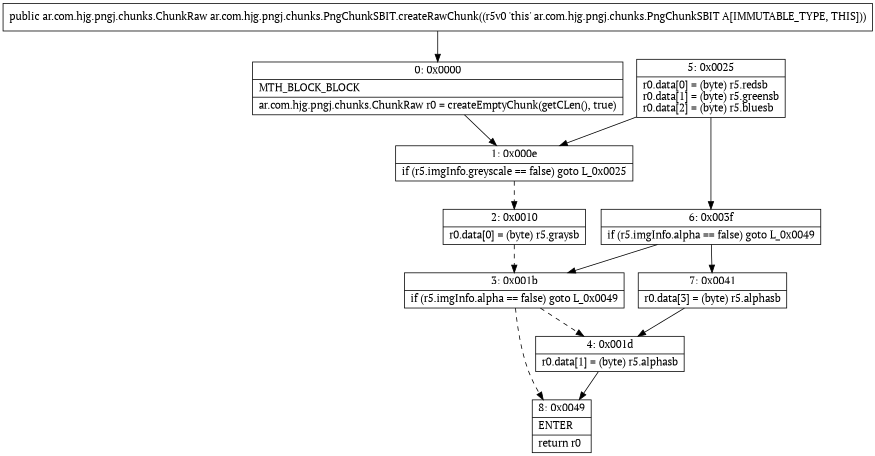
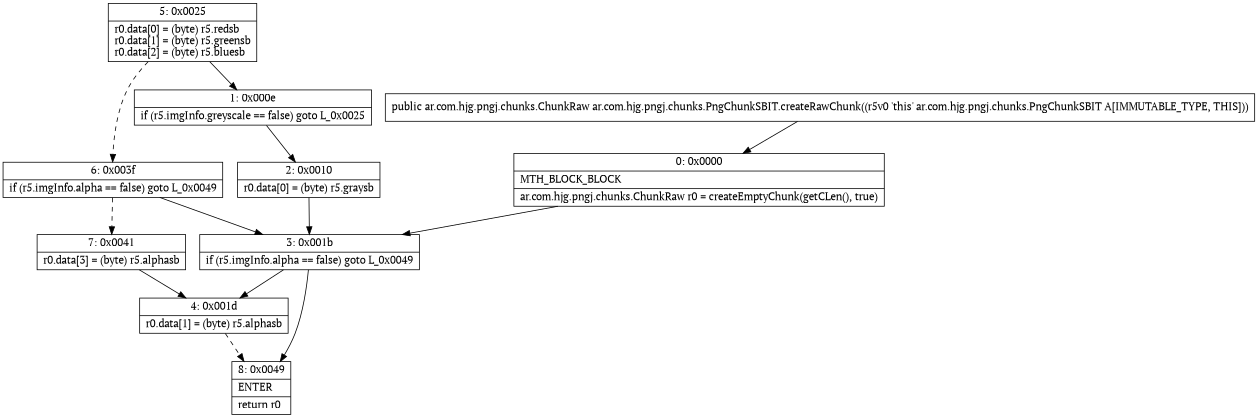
edge "0: 0x0000" -> "1: 0x000e": now "0: 0x0000" -> "3: 0x001b"
edge "5: 0x0025" -> "6: 0x003f": style solid -> dashed
edge "1: 0x000e" -> "2: 0x0010": style dashed -> solid
edge "2: 0x0010" -> "3: 0x001b": style dashed -> solid
edge "6: 0x003f" -> "7: 0x0041": style solid -> dashed
edge "3: 0x001b" -> "4: 0x001d": style dashed -> solid
edge "3: 0x001b" -> "8: 0x0049": style dashed -> solid
edge "4: 0x001d" -> "8: 0x0049": style solid -> dashed
